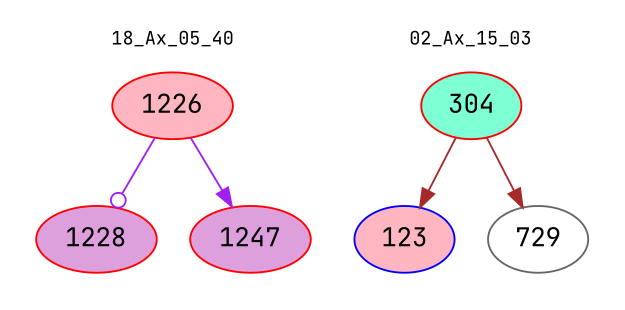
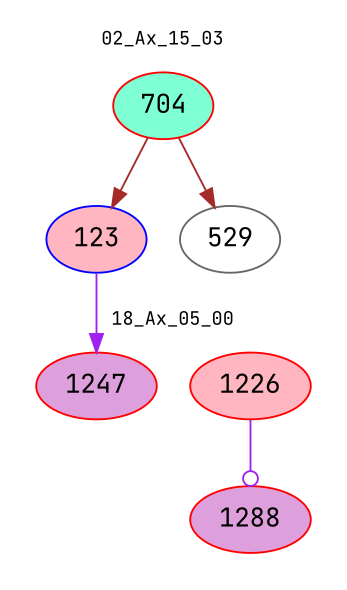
cluster "18_Ax_05_40": label "18_Ax_05_40" -> "18_Ax_05_00"
node "304": label "304" -> "704"
edge "1226" -> "1247": now "123" -> "1247"
node "1228": label "1228" -> "1288"
node "729": label "729" -> "529"
